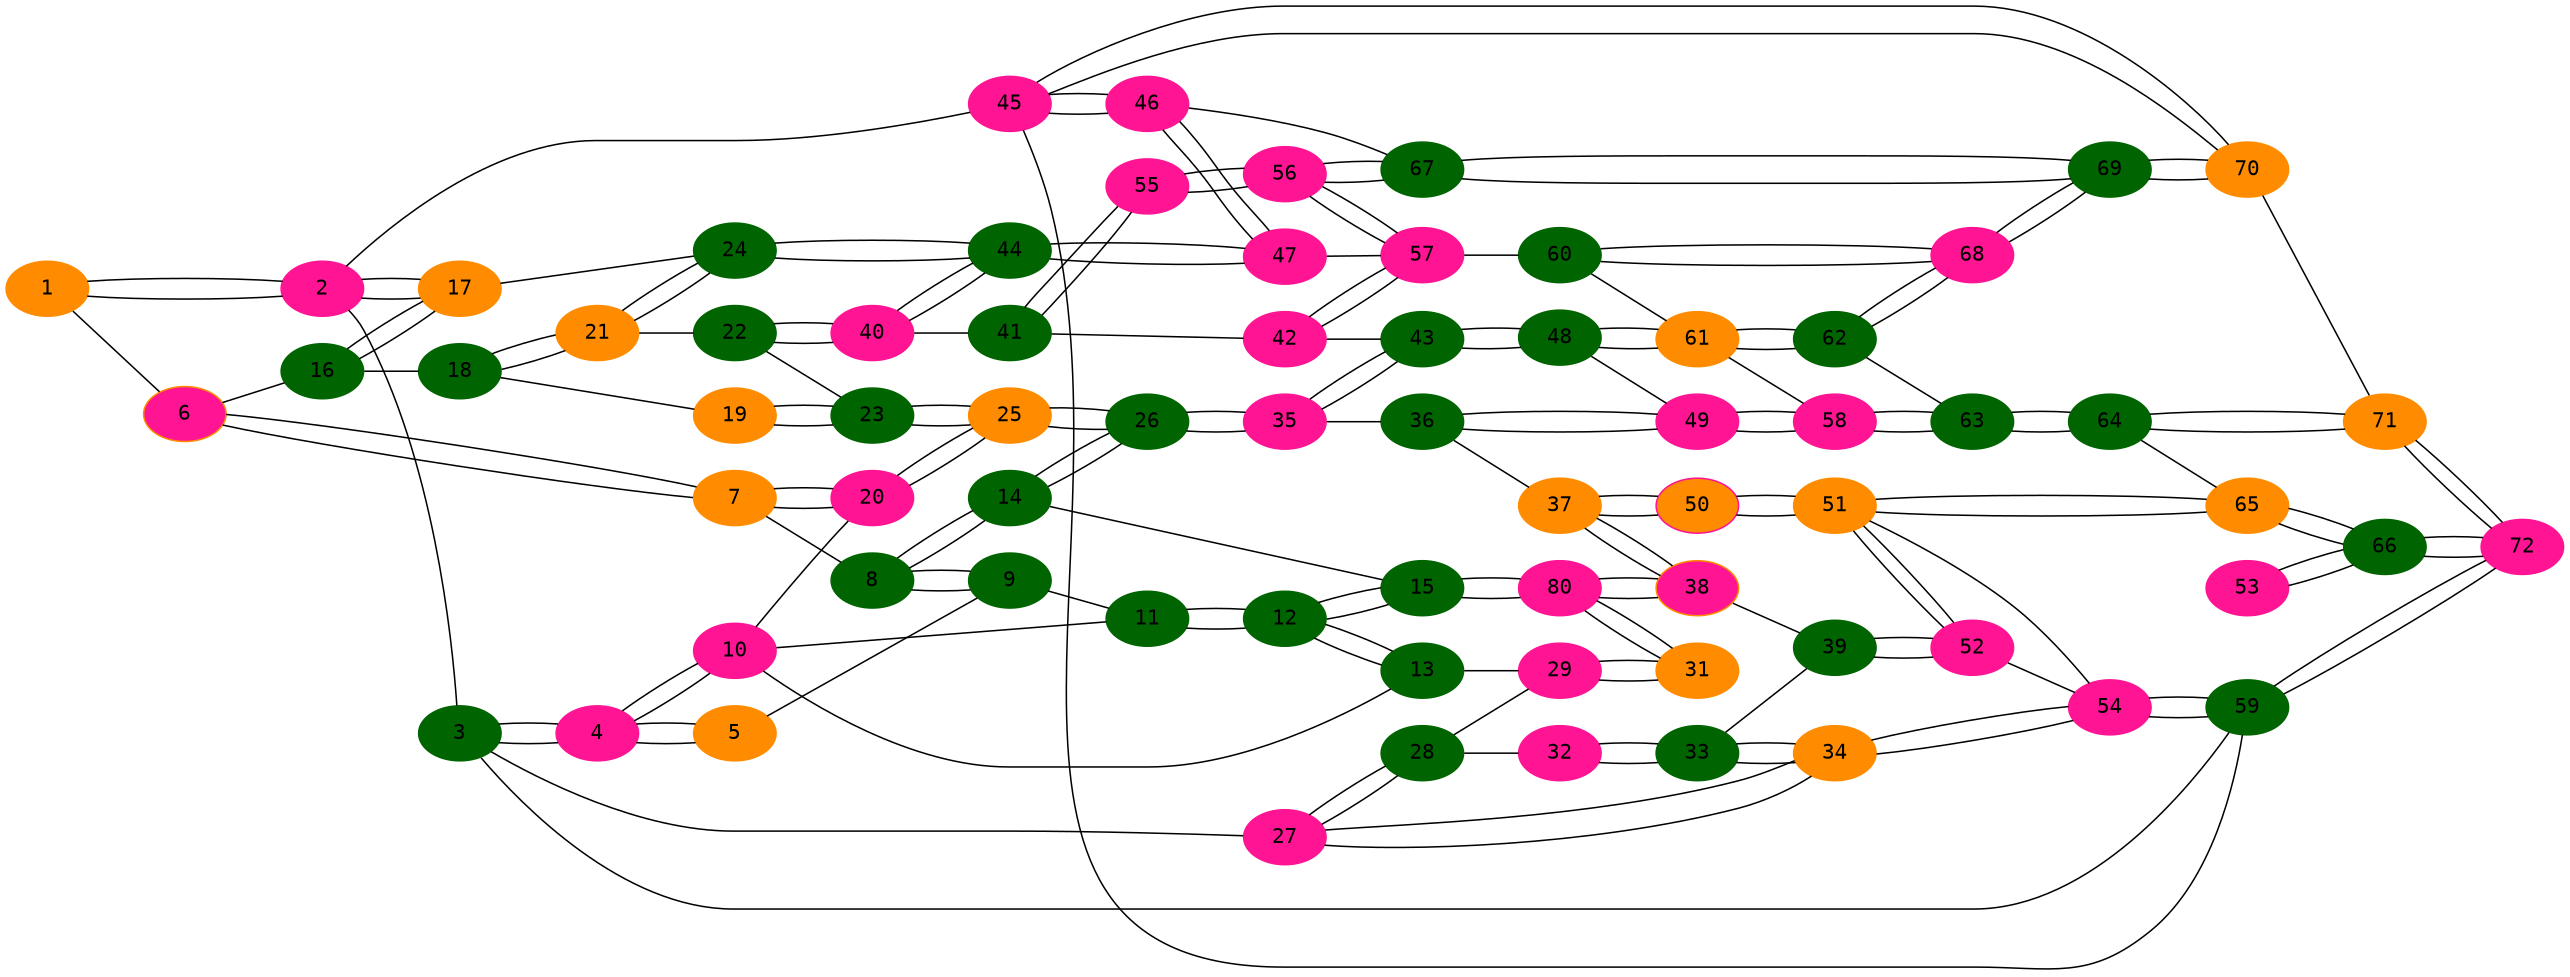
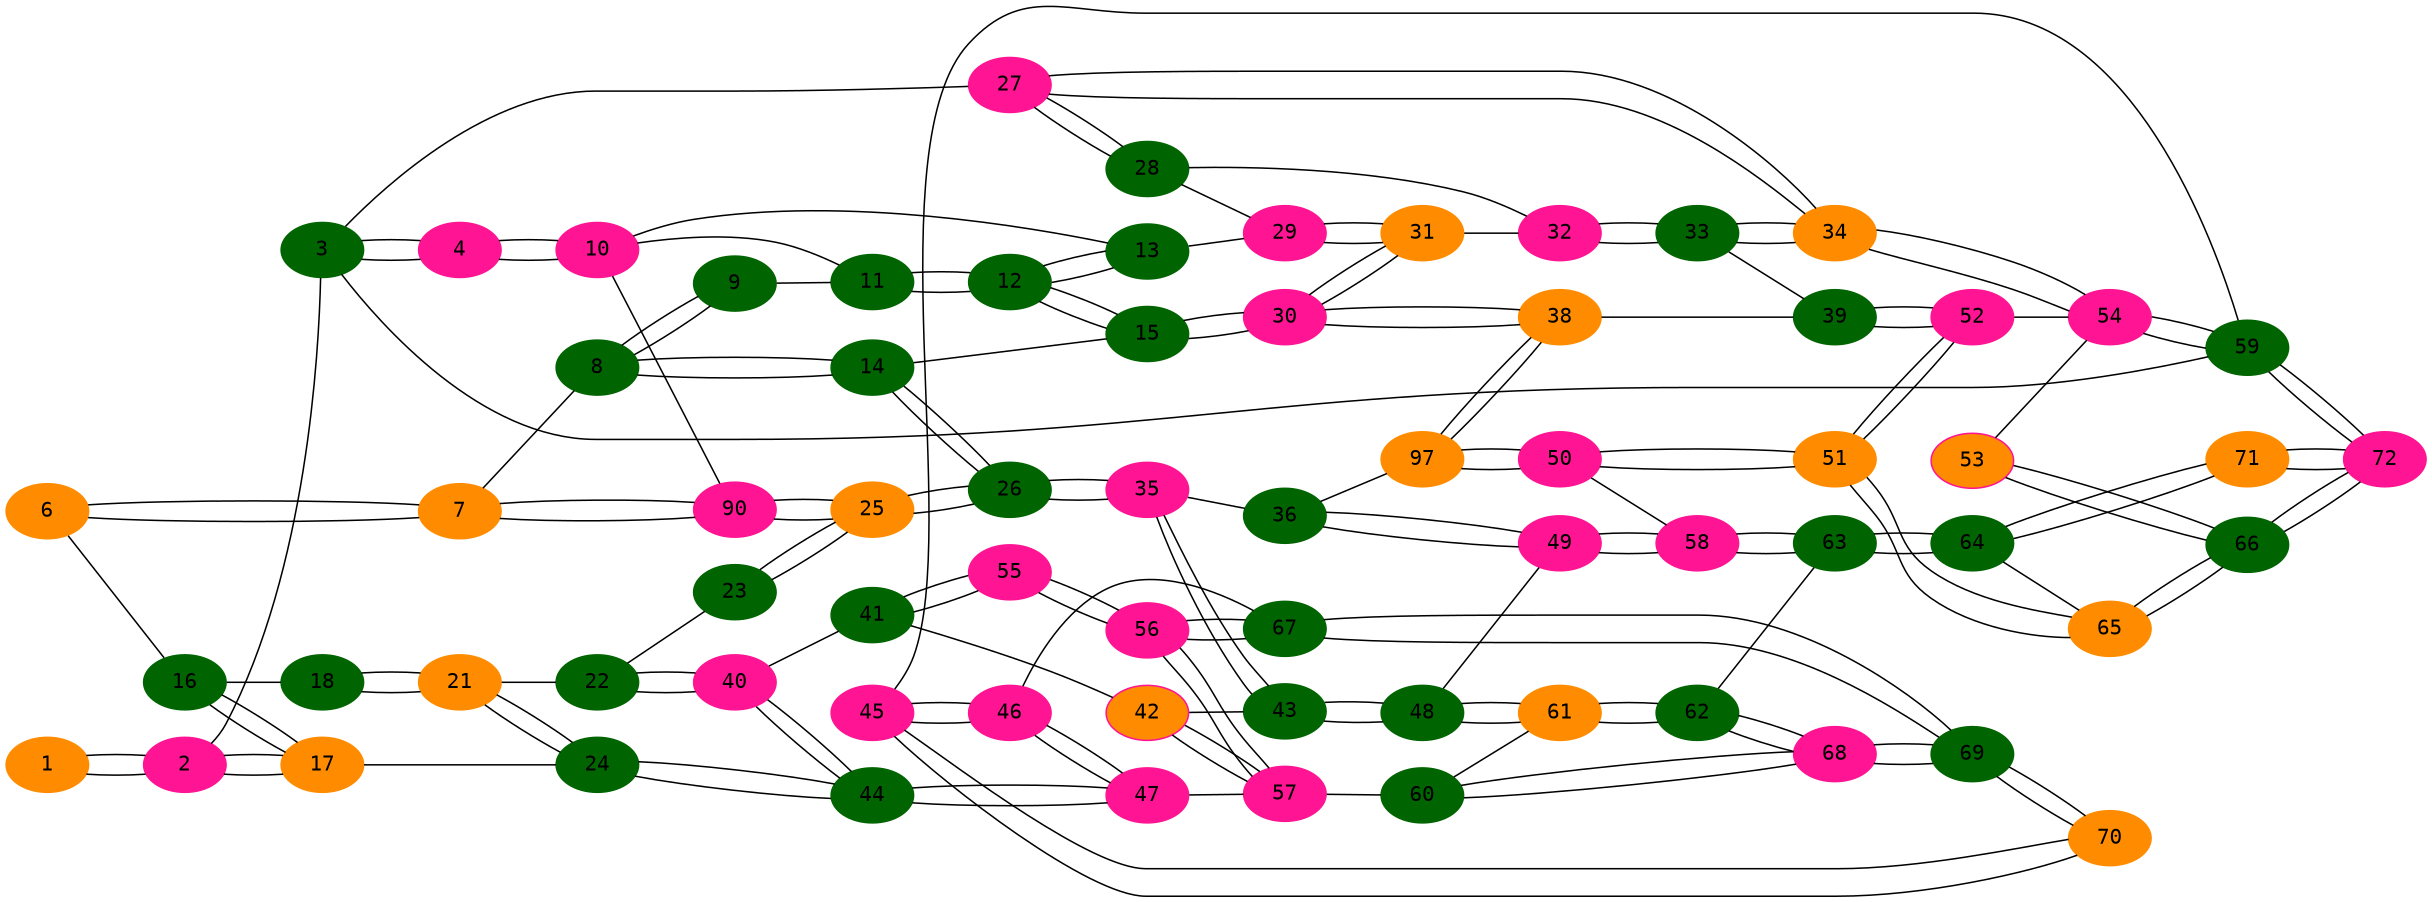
edge "45" -- "2": removed
edge "31" -- "32": added
edge "70" -- "71": removed
node "42": fillcolor deeppink -> darkorange
edge "1" -- "6": removed
edge "61" -- "58": now "50" -- "58"
node "6": fillcolor deeppink -> darkorange
node "19": removed
node "20": label "20" -> "90"
node "37": label "37" -> "97"
node "50": fillcolor darkorange -> deeppink
node "80": label "80" -> "30"
node "38": fillcolor deeppink -> darkorange
node "53": fillcolor deeppink -> darkorange
edge "51" -- "54": now "53" -- "54"
node "5": removed
